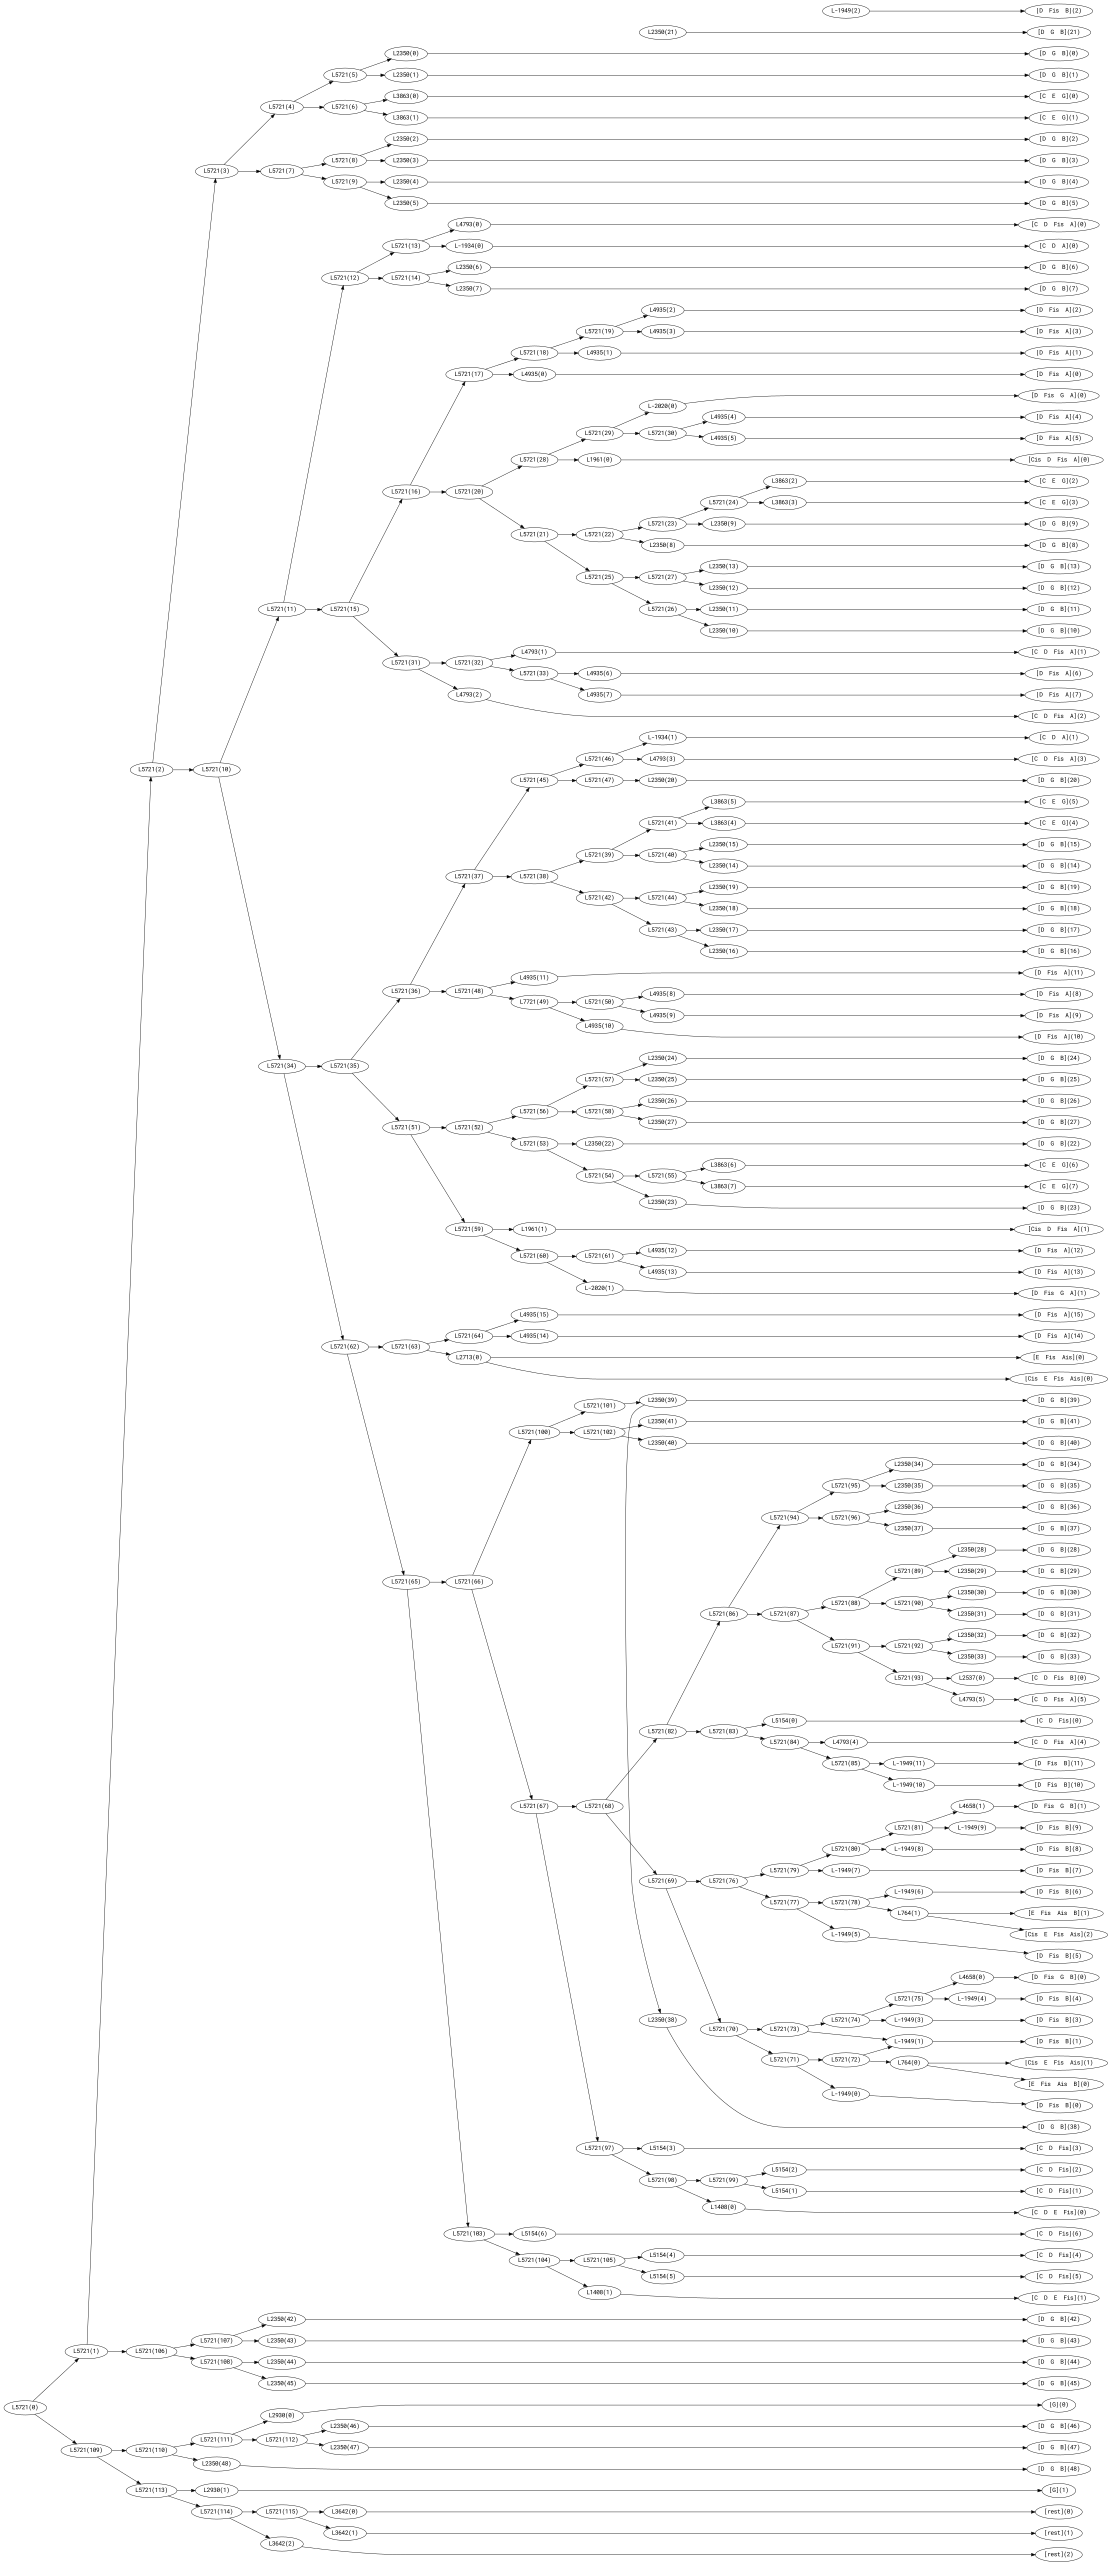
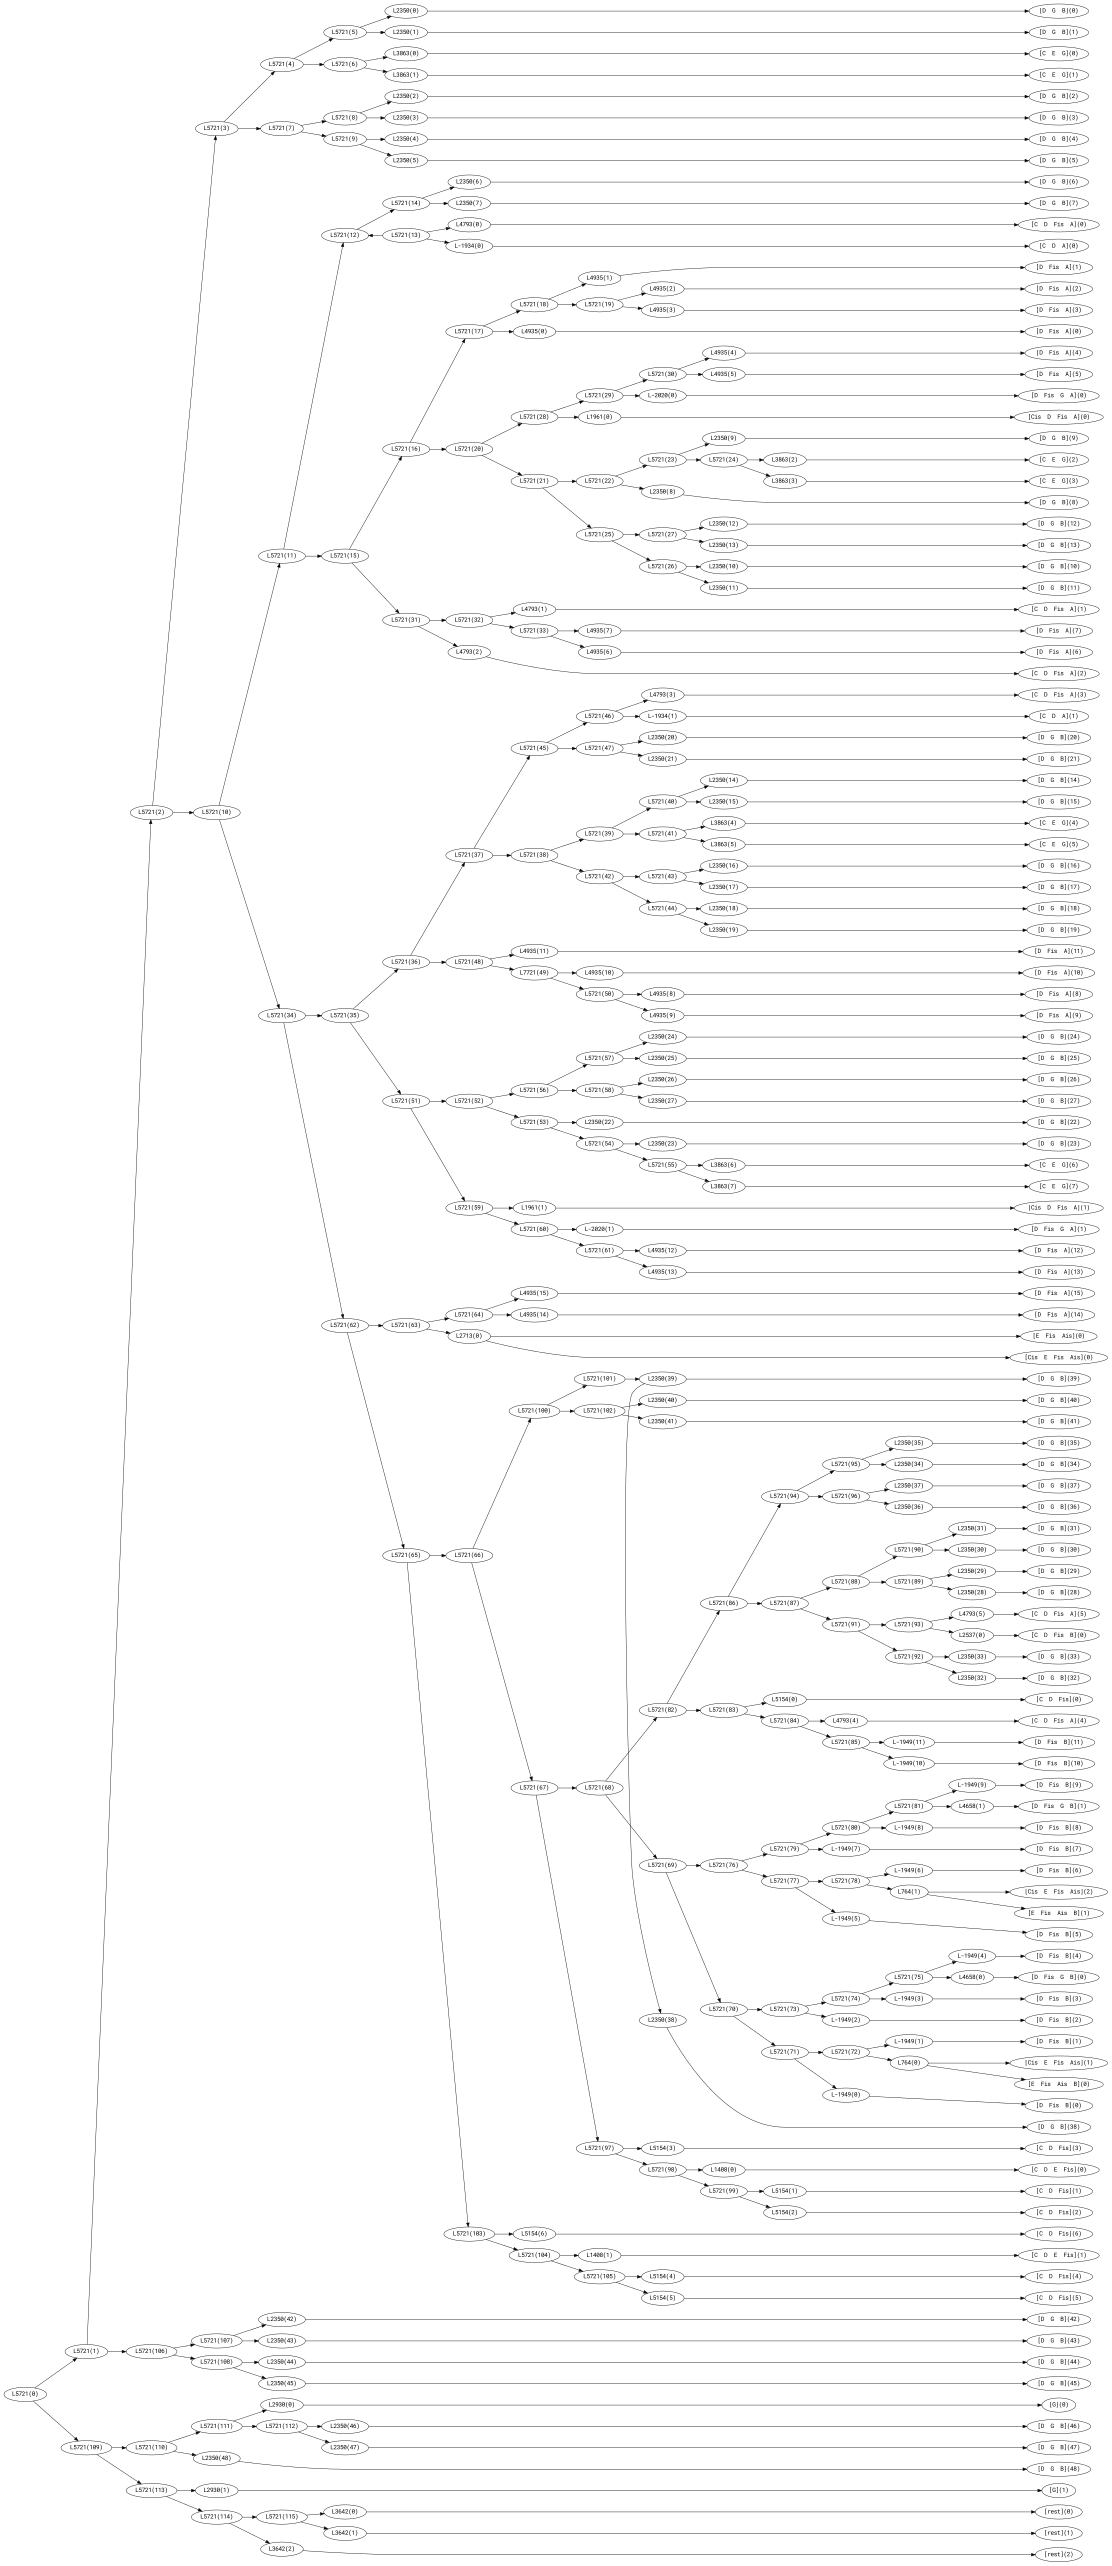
edge "L5721(12)" -> "L5721(13)": reversed
edge "L5721(47)" -> "L2350(21)": added
edge "L5721(73)" -> "L-1949(1)": now "L5721(73)" -> "L-1949(2)"
